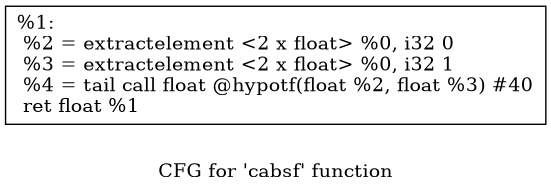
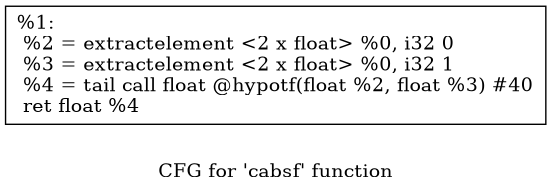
node "%1:": text "ret float %1" -> "ret float %4"
